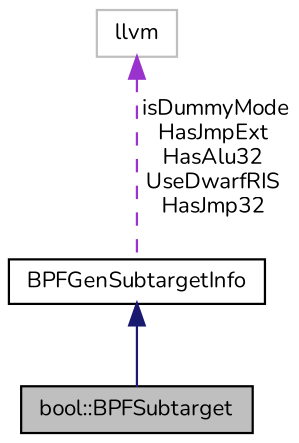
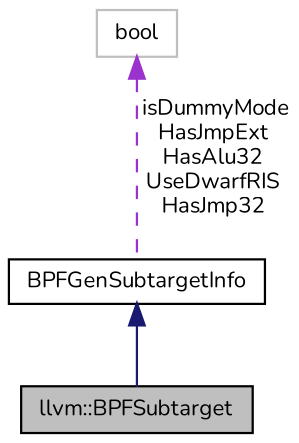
node "llvm": label "llvm" -> "bool"
node "bool::BPFSubtarget": label "bool::BPFSubtarget" -> "llvm::BPFSubtarget"
